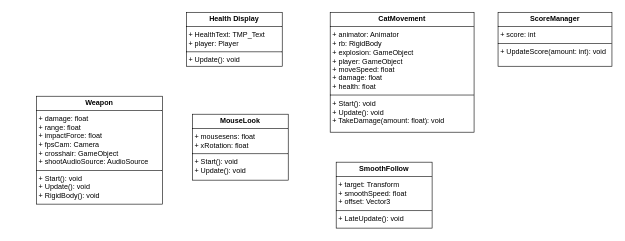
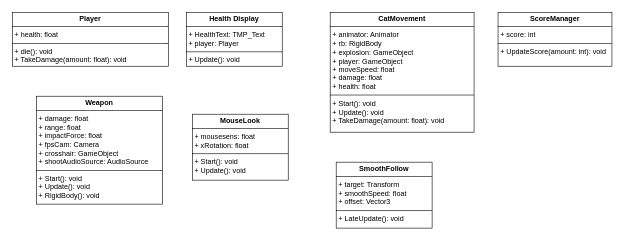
node "Player + health: float + die(): void + TakeDamage(amount: float): void": added
